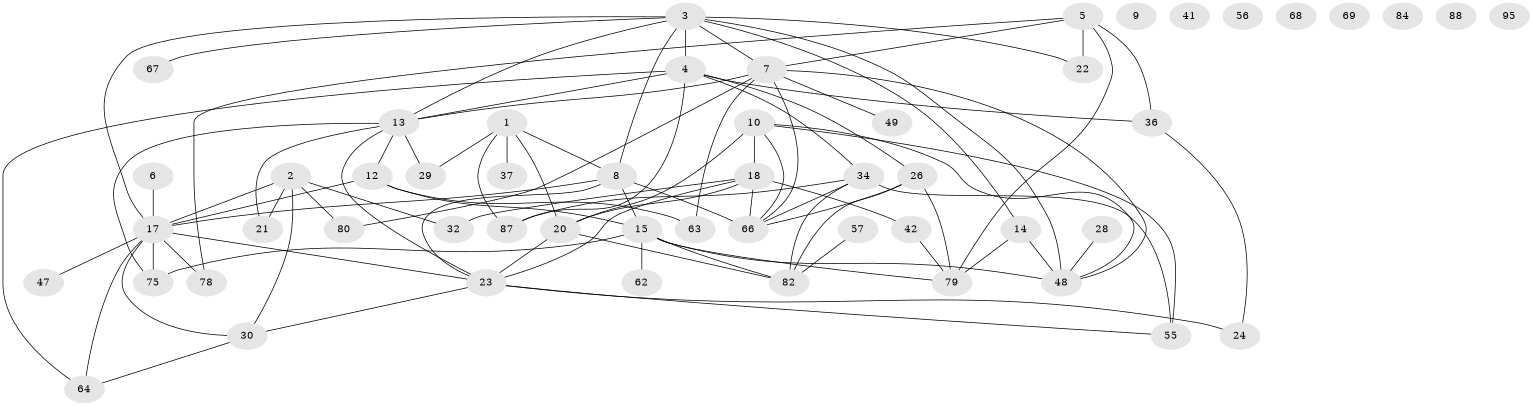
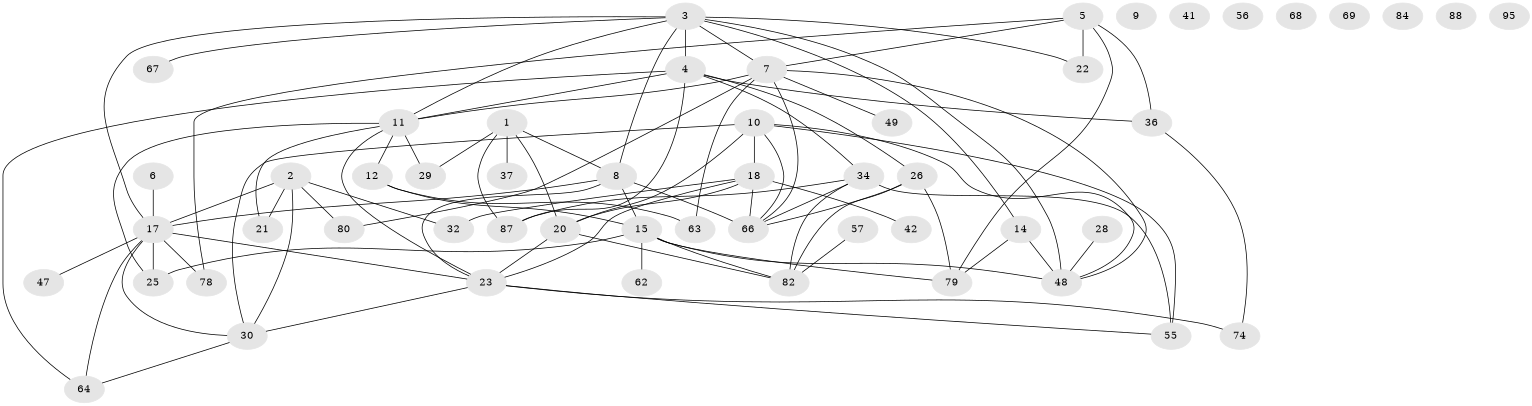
node "13": label "13" -> "11"
edge "10" -- "30": added
edge "12" -- "17": removed
edge "42" -- "79": removed
node "75": label "75" -> "25"
node "24": label "24" -> "74"
